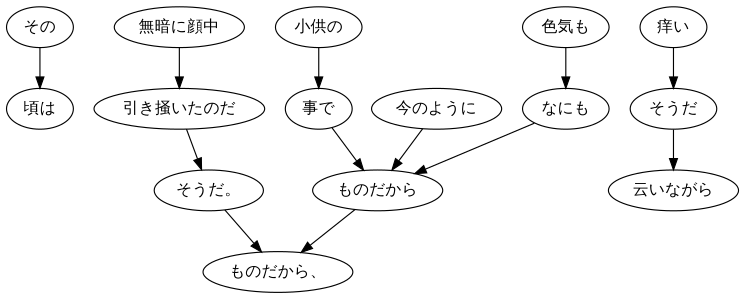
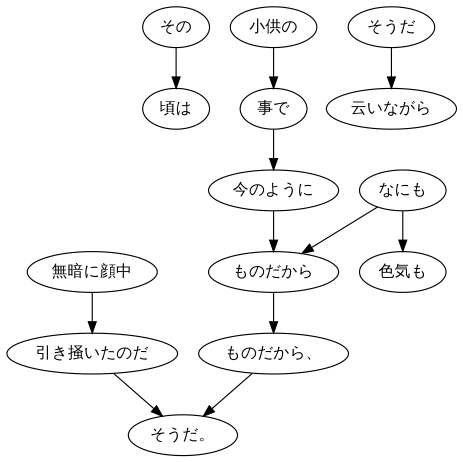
node "痒い": removed
edge "色気も" -> "なにも": reversed
edge "事で" -> "ものだから": now "事で" -> "今のように"
edge "そうだ。" -> "ものだから、": reversed
